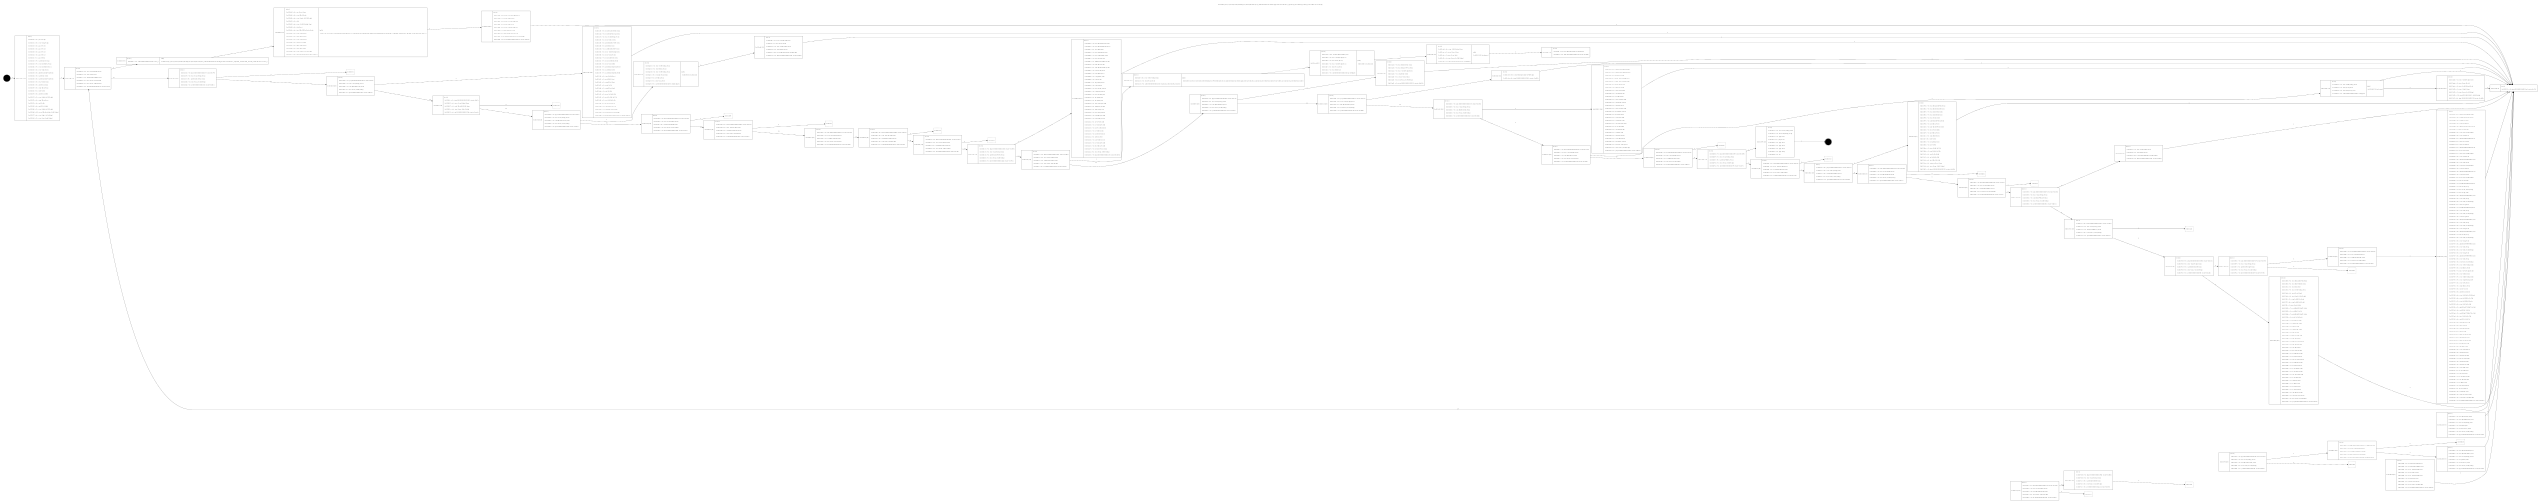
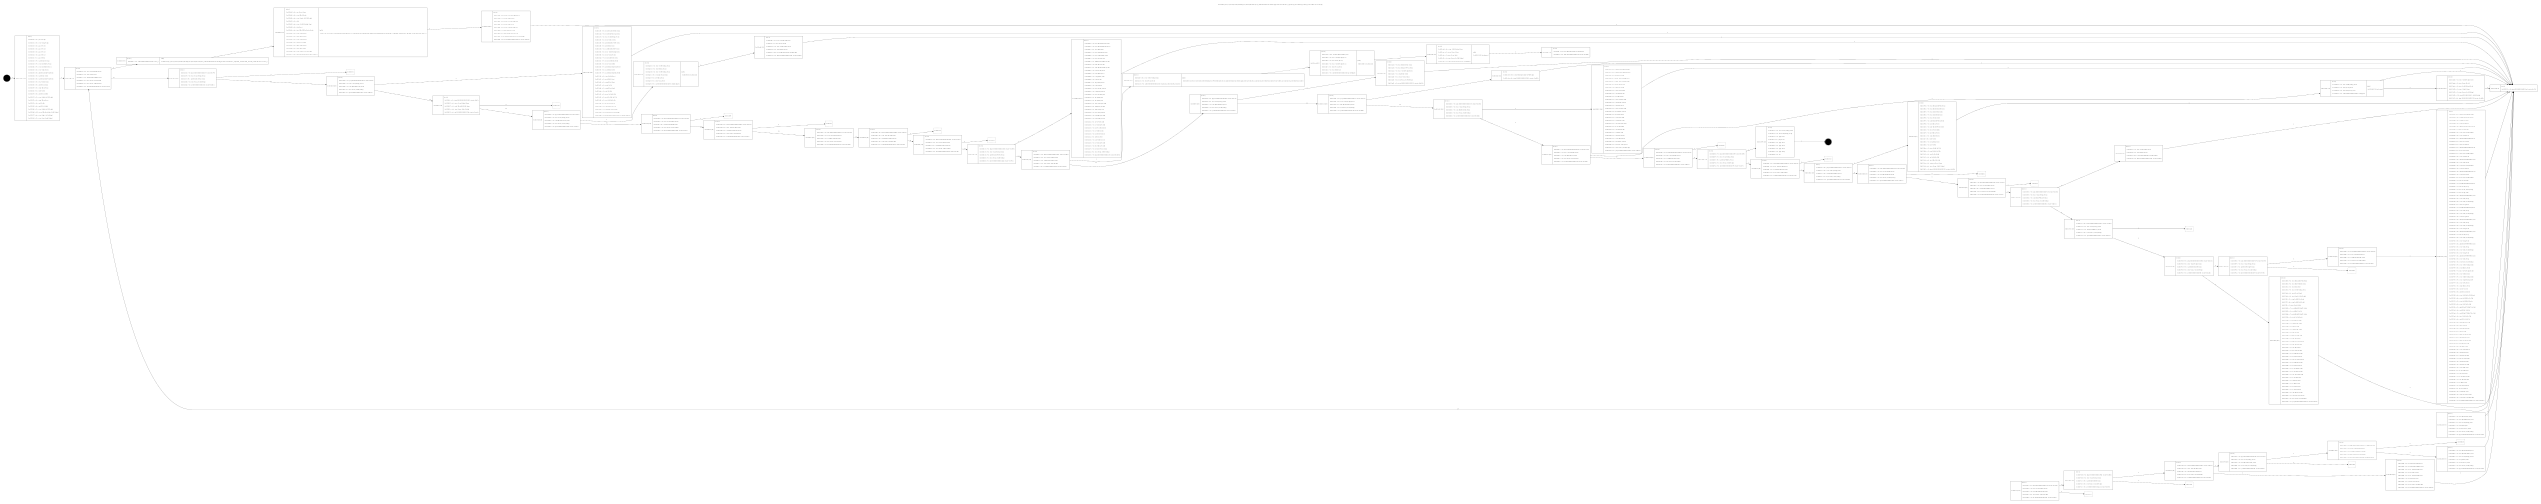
node "0x4017d4 [28]": added
